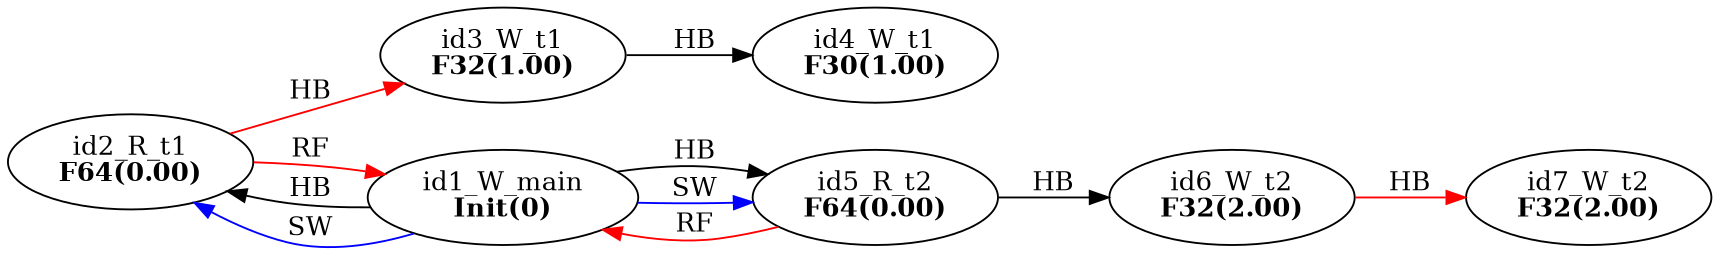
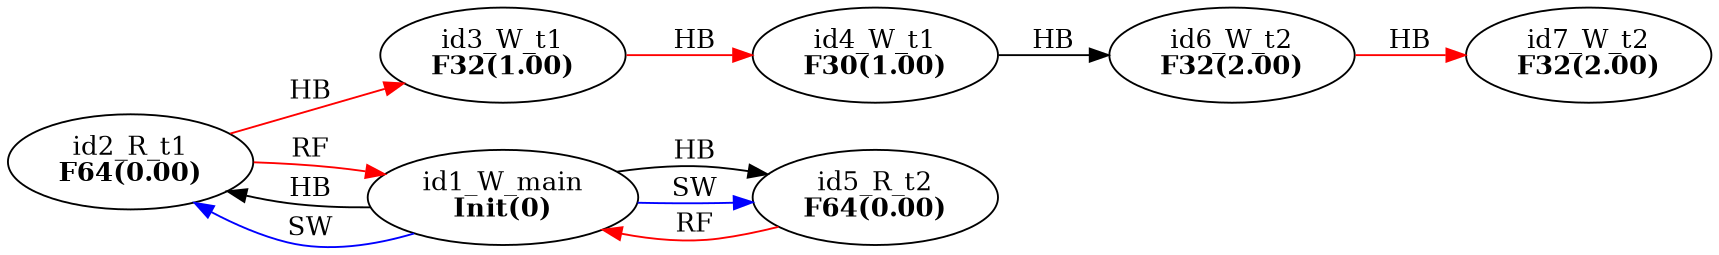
edge "id3_W_t1" -> "id4_W_t1": color black -> red
edge "id5_R_t2" -> "id6_W_t2": now "id4_W_t1" -> "id6_W_t2"
